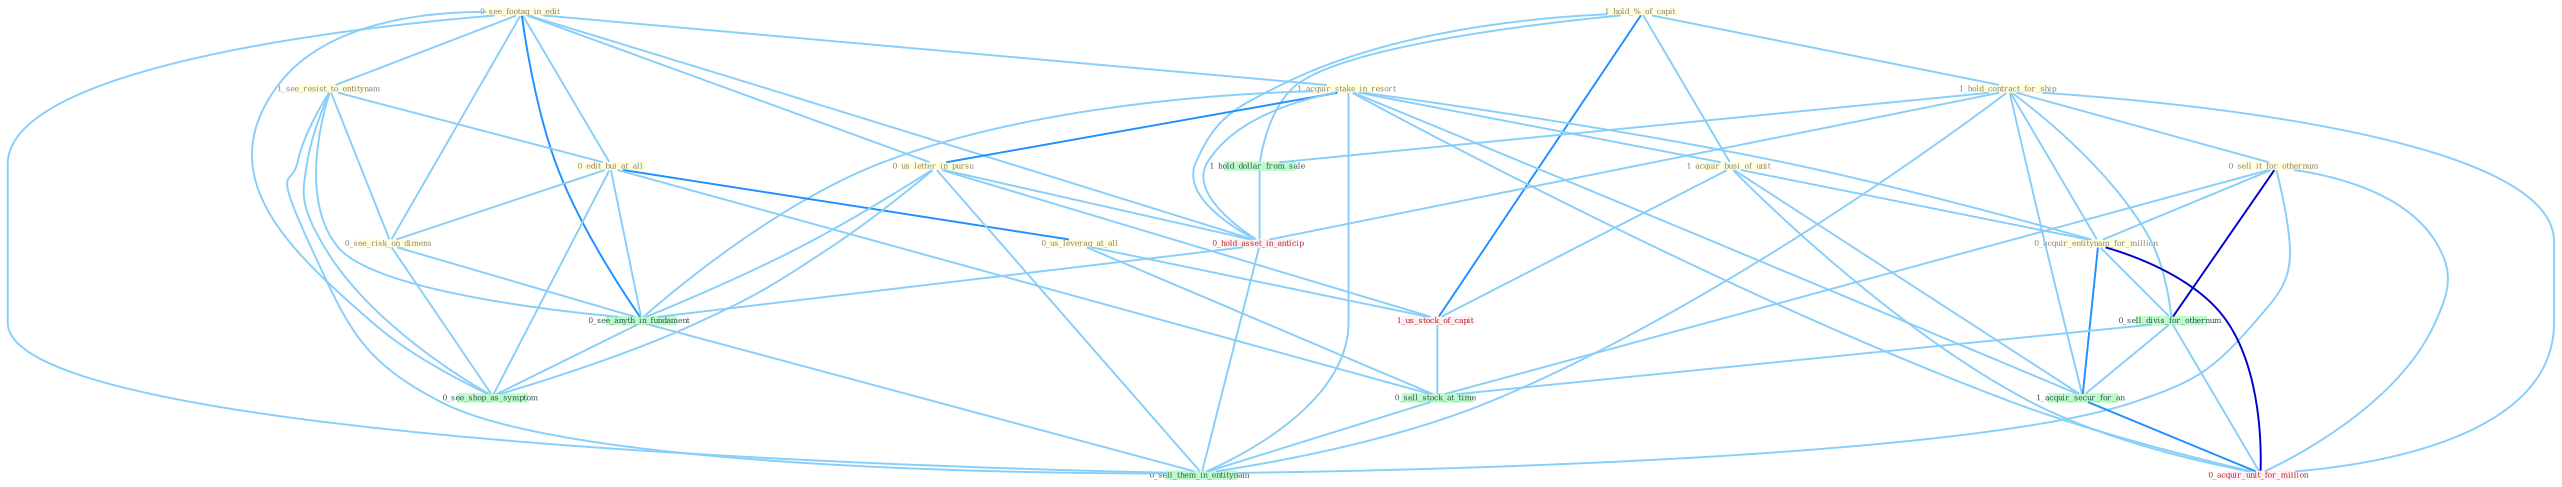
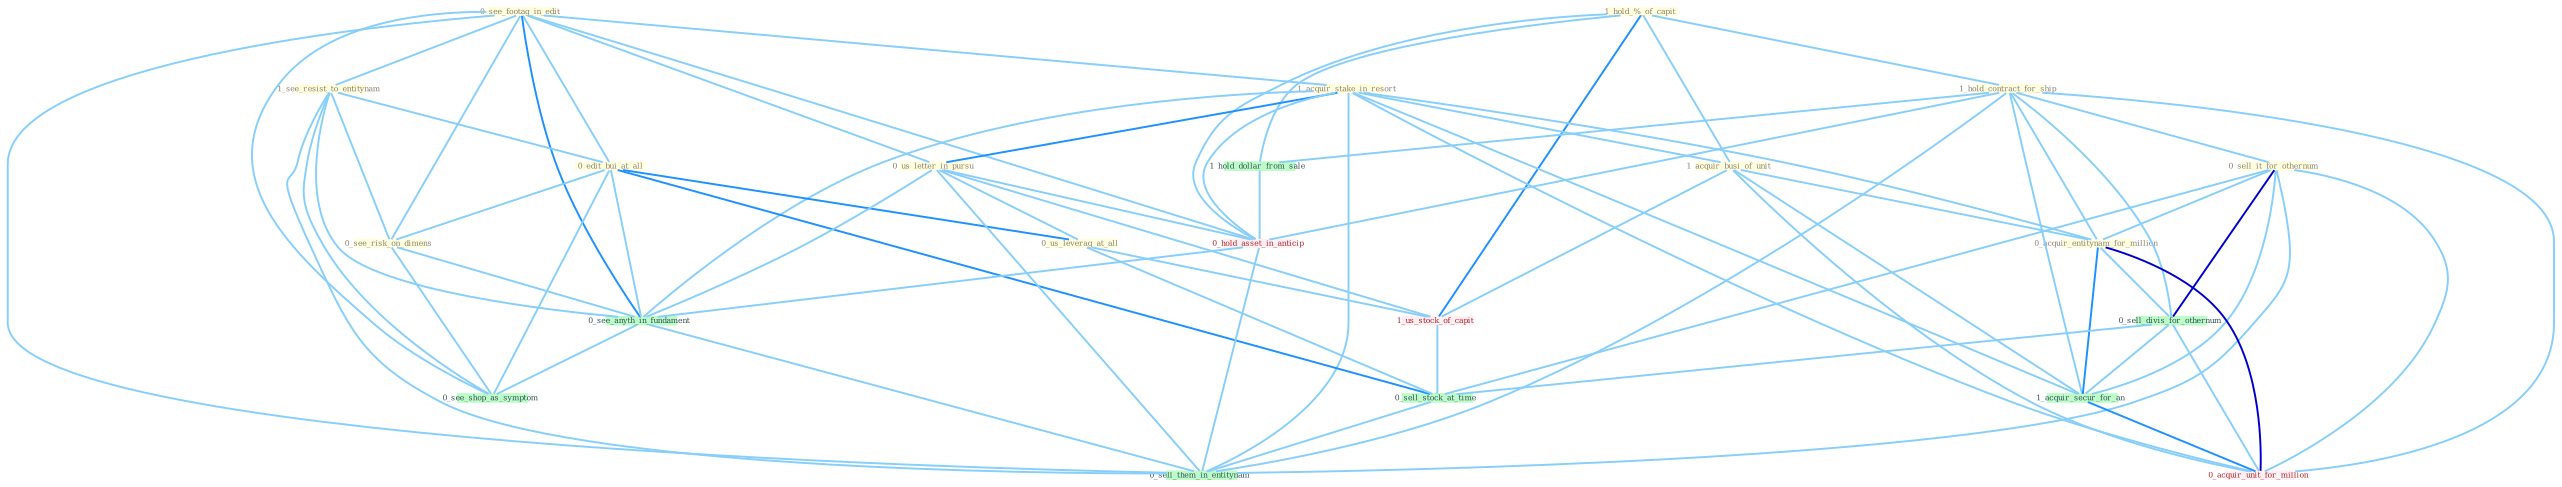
edge "0_us_letter_in_pursu" -- "0_see_shop_as_symptom": now "0_us_letter_in_pursu" -- "0_us_leverag_at_all"
edge "0_edit_bui_at_all" -- "0_sell_stock_at_time": color #87cefa -> #1e90ff
edge "0_sell_it_for_othernum" -- "1_acquir_secur_for_an": added
